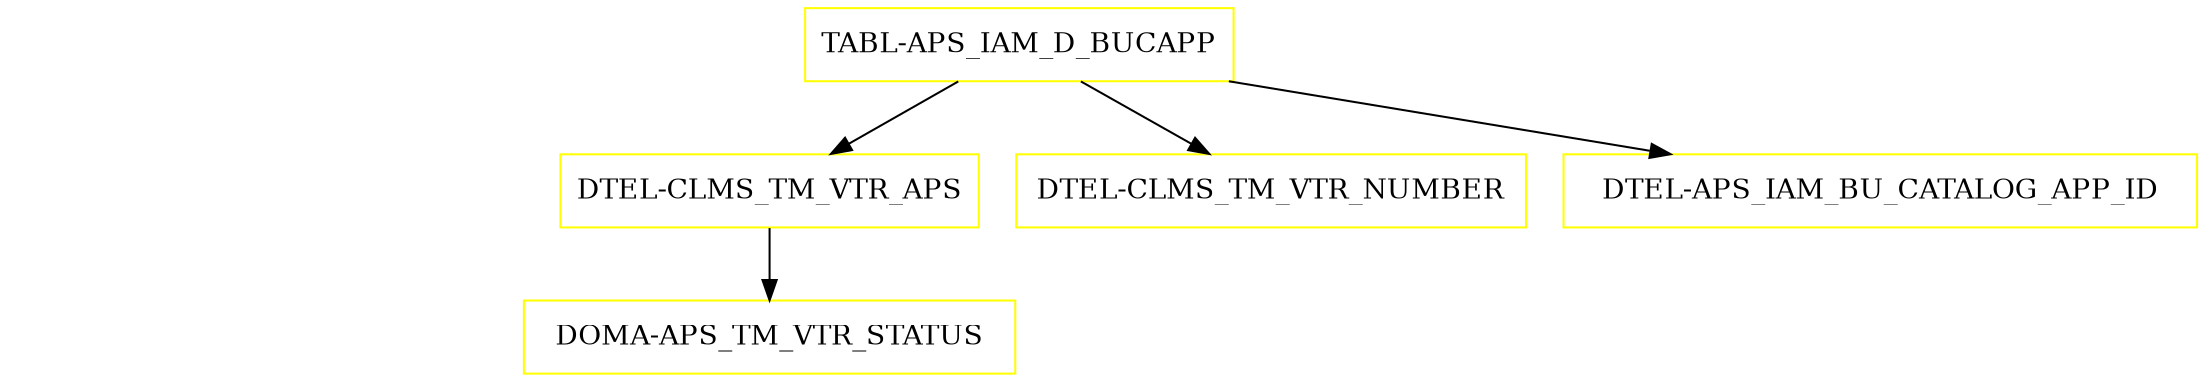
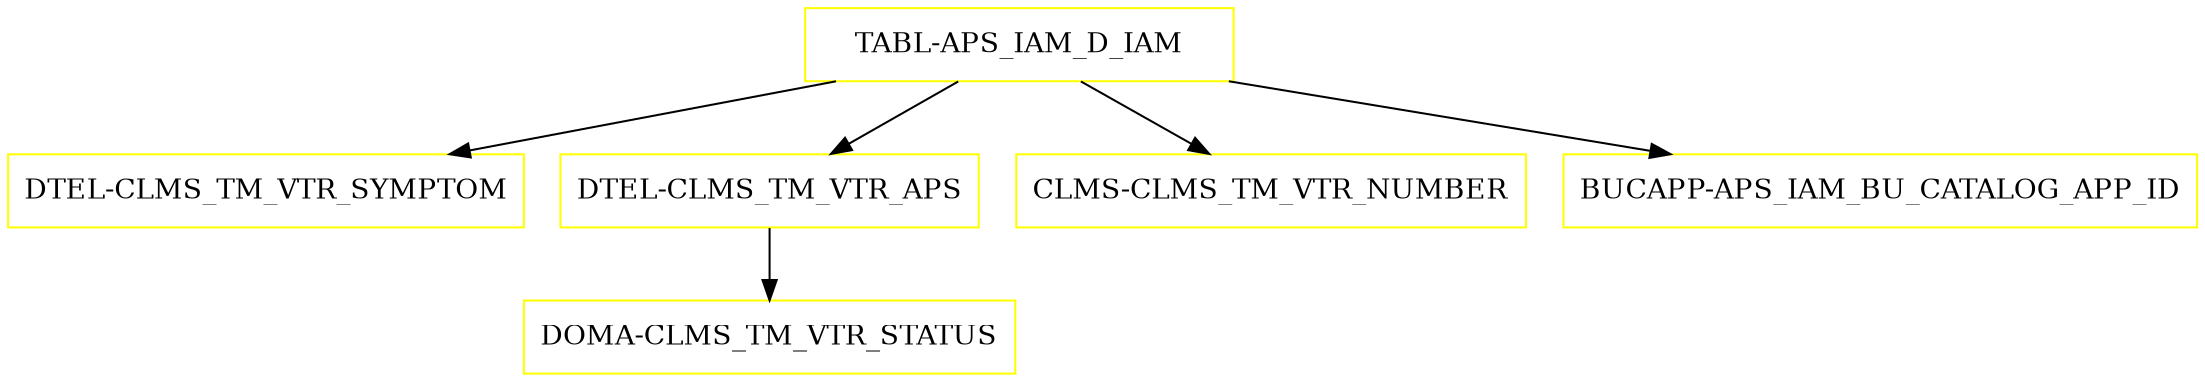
node "TABL-APS_IAM_D_BUCAPP": label "TABL-APS_IAM_D_BUCAPP" -> "TABL-APS_IAM_D_IAM"
node "DTEL-CLMS_TM_VTR_SYMPTOM": added
node "DTEL-CLMS_TM_VTR_NUMBER": label "DTEL-CLMS_TM_VTR_NUMBER" -> "CLMS-CLMS_TM_VTR_NUMBER"
node "DTEL-APS_IAM_BU_CATALOG_APP_ID": label "DTEL-APS_IAM_BU_CATALOG_APP_ID" -> "BUCAPP-APS_IAM_BU_CATALOG_APP_ID"
node "DOMA-APS_TM_VTR_STATUS": label "DOMA-APS_TM_VTR_STATUS" -> "DOMA-CLMS_TM_VTR_STATUS"
